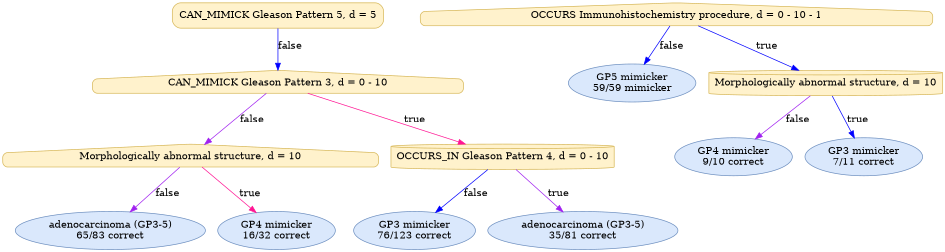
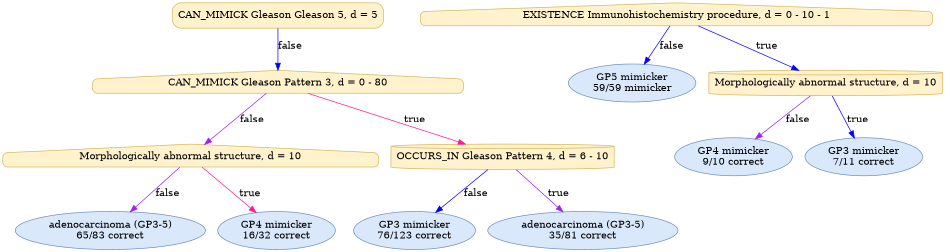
node "CAN_MIMICK Gleason Pattern 5, d = 5": label "CAN_MIMICK Gleason Pattern 5, d = 5" -> "CAN_MIMICK Gleason Gleason 5, d = 5"
node "OCCURS Immunohistochemistry procedure, d = 0 - 10 - 1": label "OCCURS Immunohistochemistry procedure, d = 0 - 10 - 1" -> "EXISTENCE Immunohistochemistry procedure, d = 0 - 10 - 1"
node "CAN_MIMICK Gleason Pattern 3, d = 0 - 10": label "CAN_MIMICK Gleason Pattern 3, d = 0 - 10" -> "CAN_MIMICK Gleason Pattern 3, d = 0 - 80"
node "OCCURS_IN Gleason Pattern 4, d = 0 - 10": label "OCCURS_IN Gleason Pattern 4, d = 0 - 10" -> "OCCURS_IN Gleason Pattern 4, d = 6 - 10"
